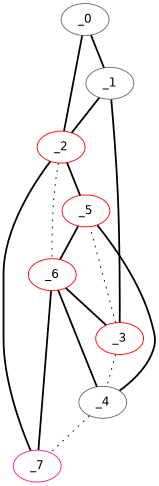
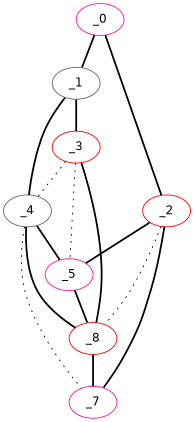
node "_0": color gray40 -> deeppink
edge "_1" -- "_2": now "_1" -- "_4"
node "_5": color red -> deeppink
node "_6": label "_6" -> "_8"
